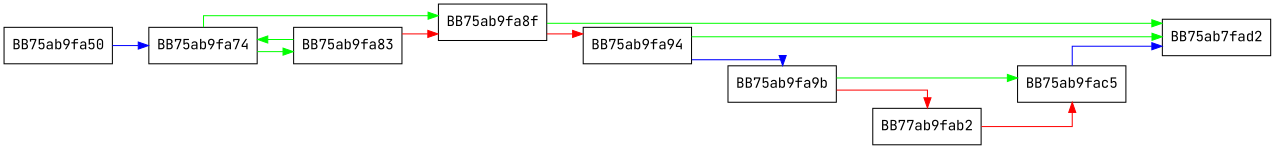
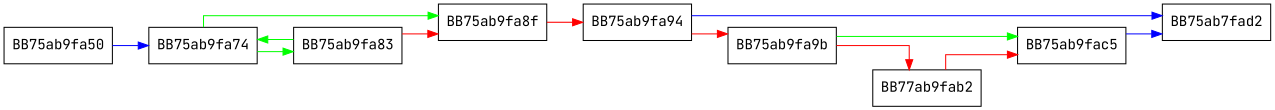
edge "BB75ab9fa8f" -> "BB75ab7fad2": removed
edge "BB75ab9fa94" -> "BB75ab7fad2": color green -> blue
edge "BB75ab9fa94" -> "BB75ab9fa9b": color blue -> red
